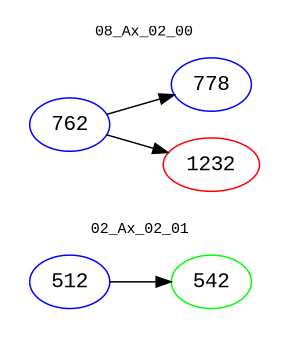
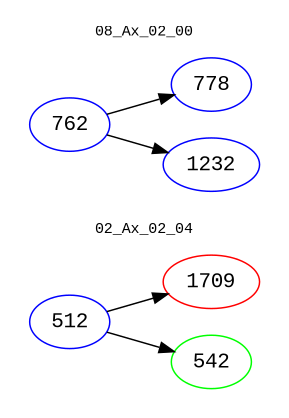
node "1232": color red -> blue
cluster "02_Ax_02_01": label "02_Ax_02_01" -> "02_Ax_02_04"
node "1709": added
